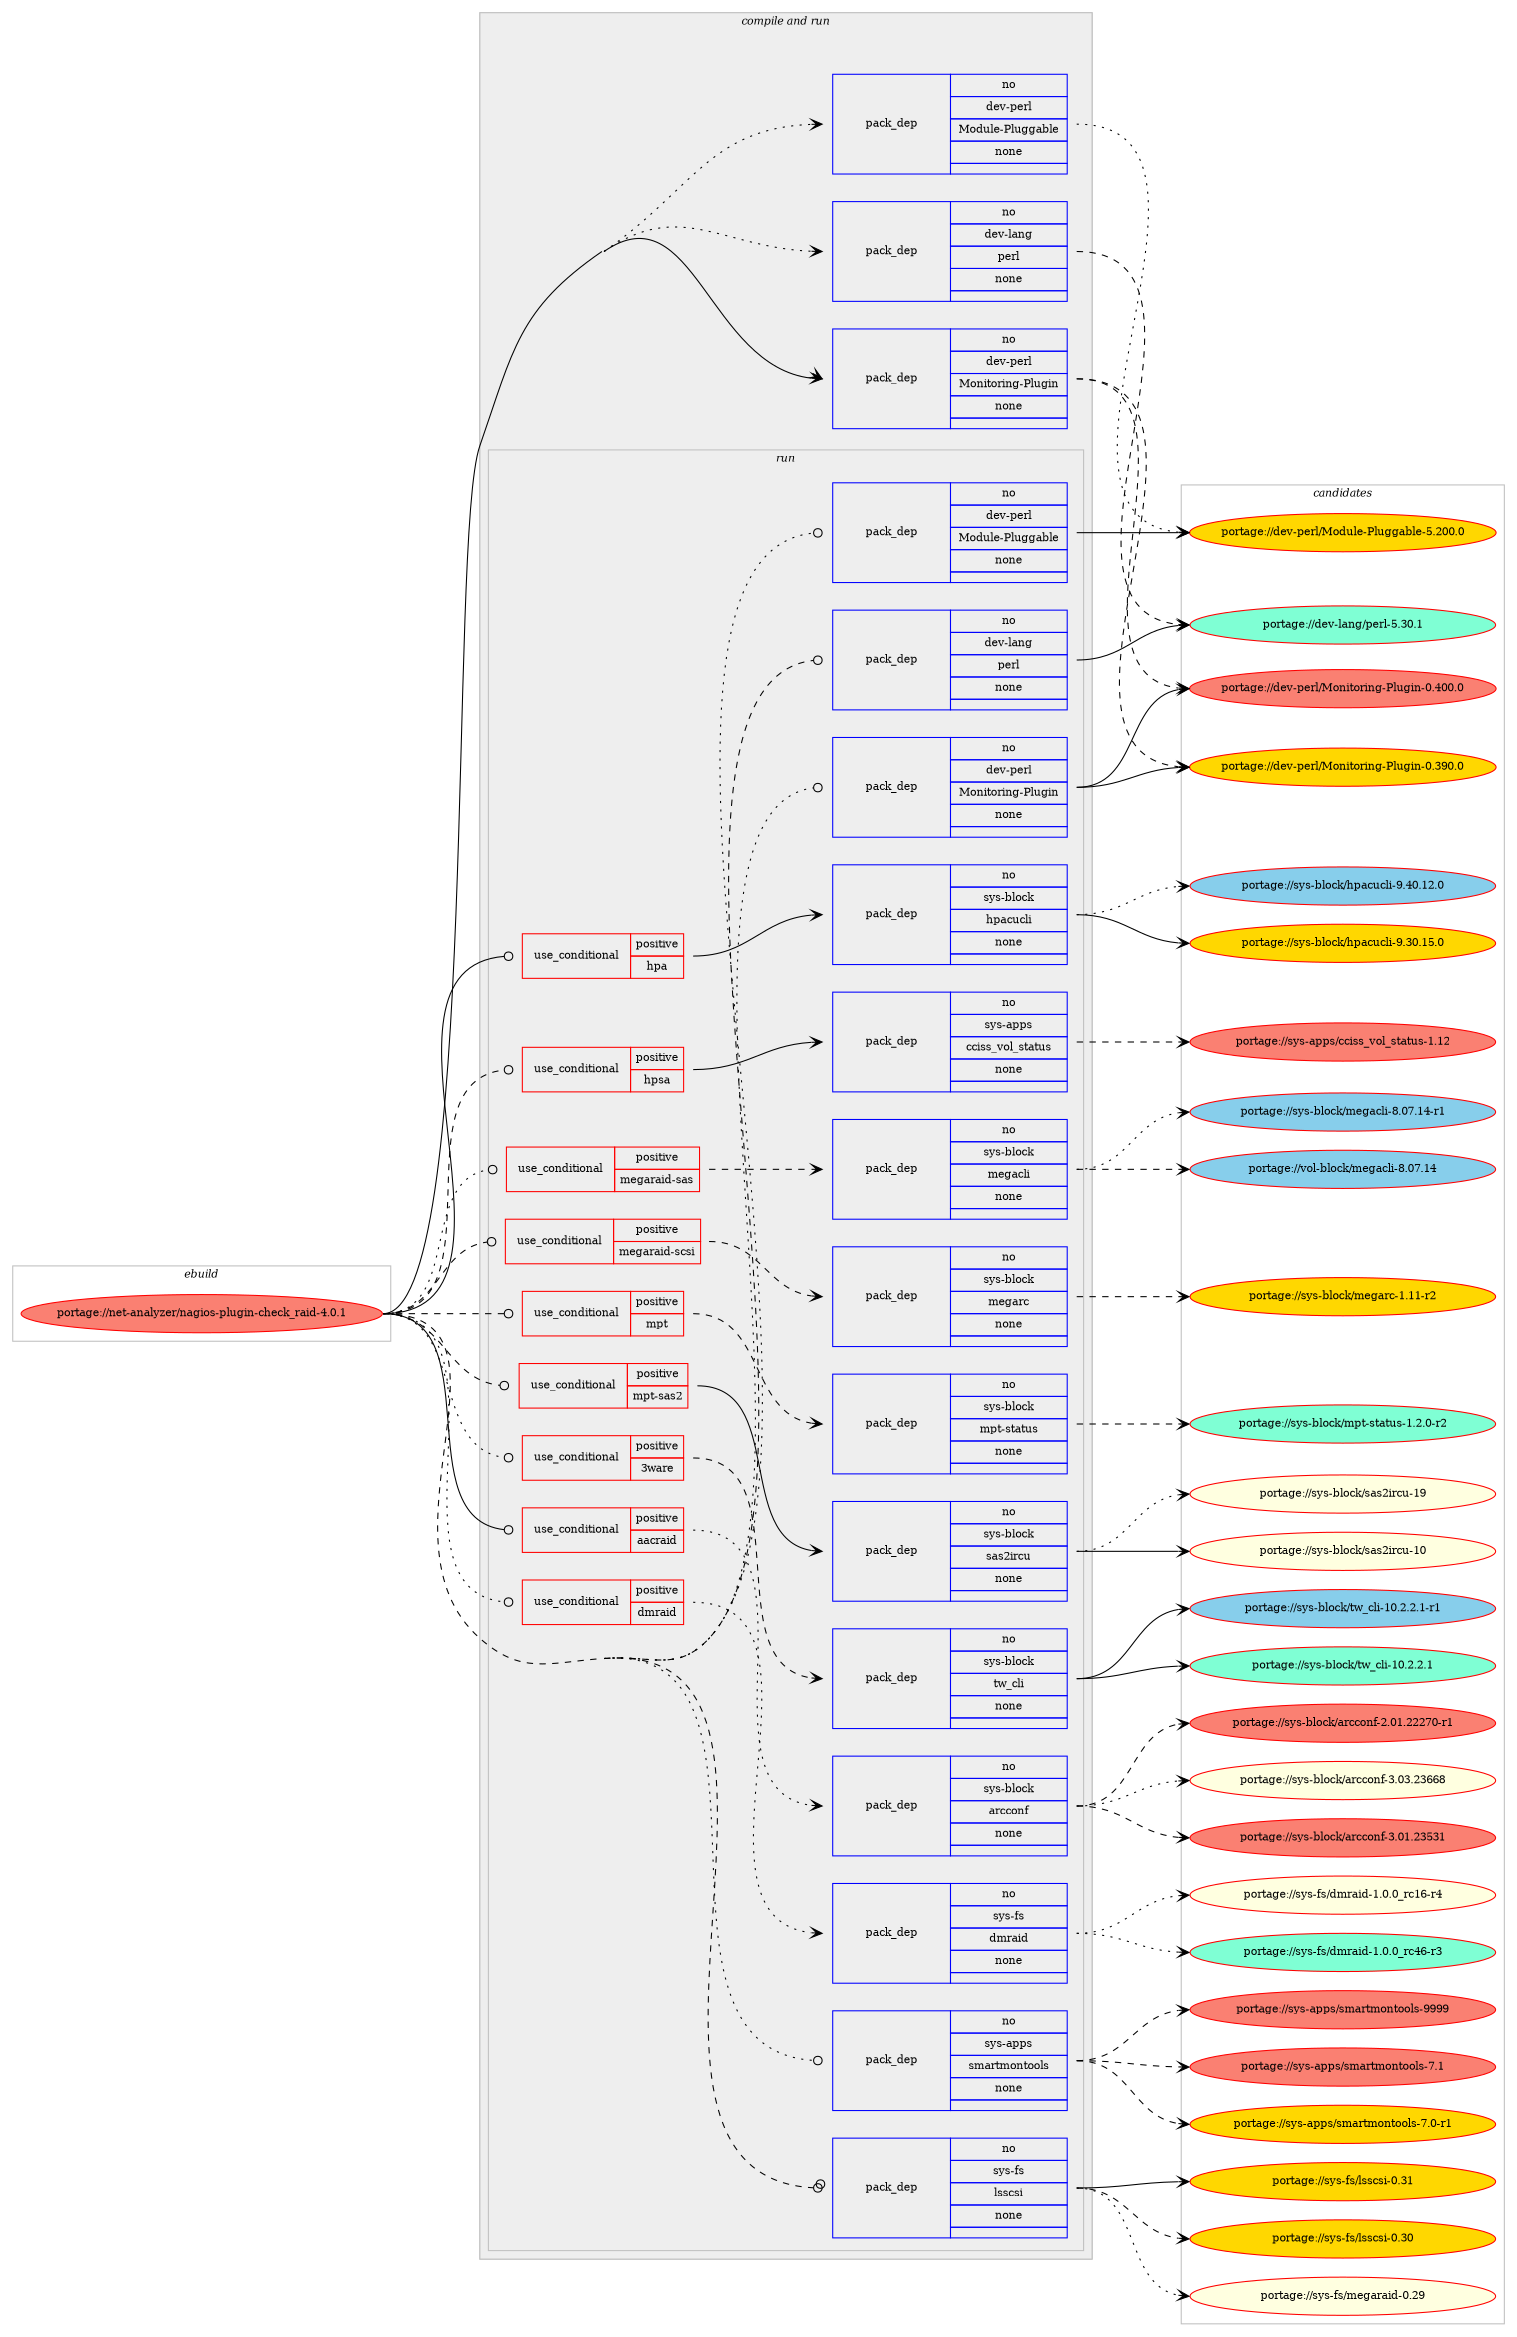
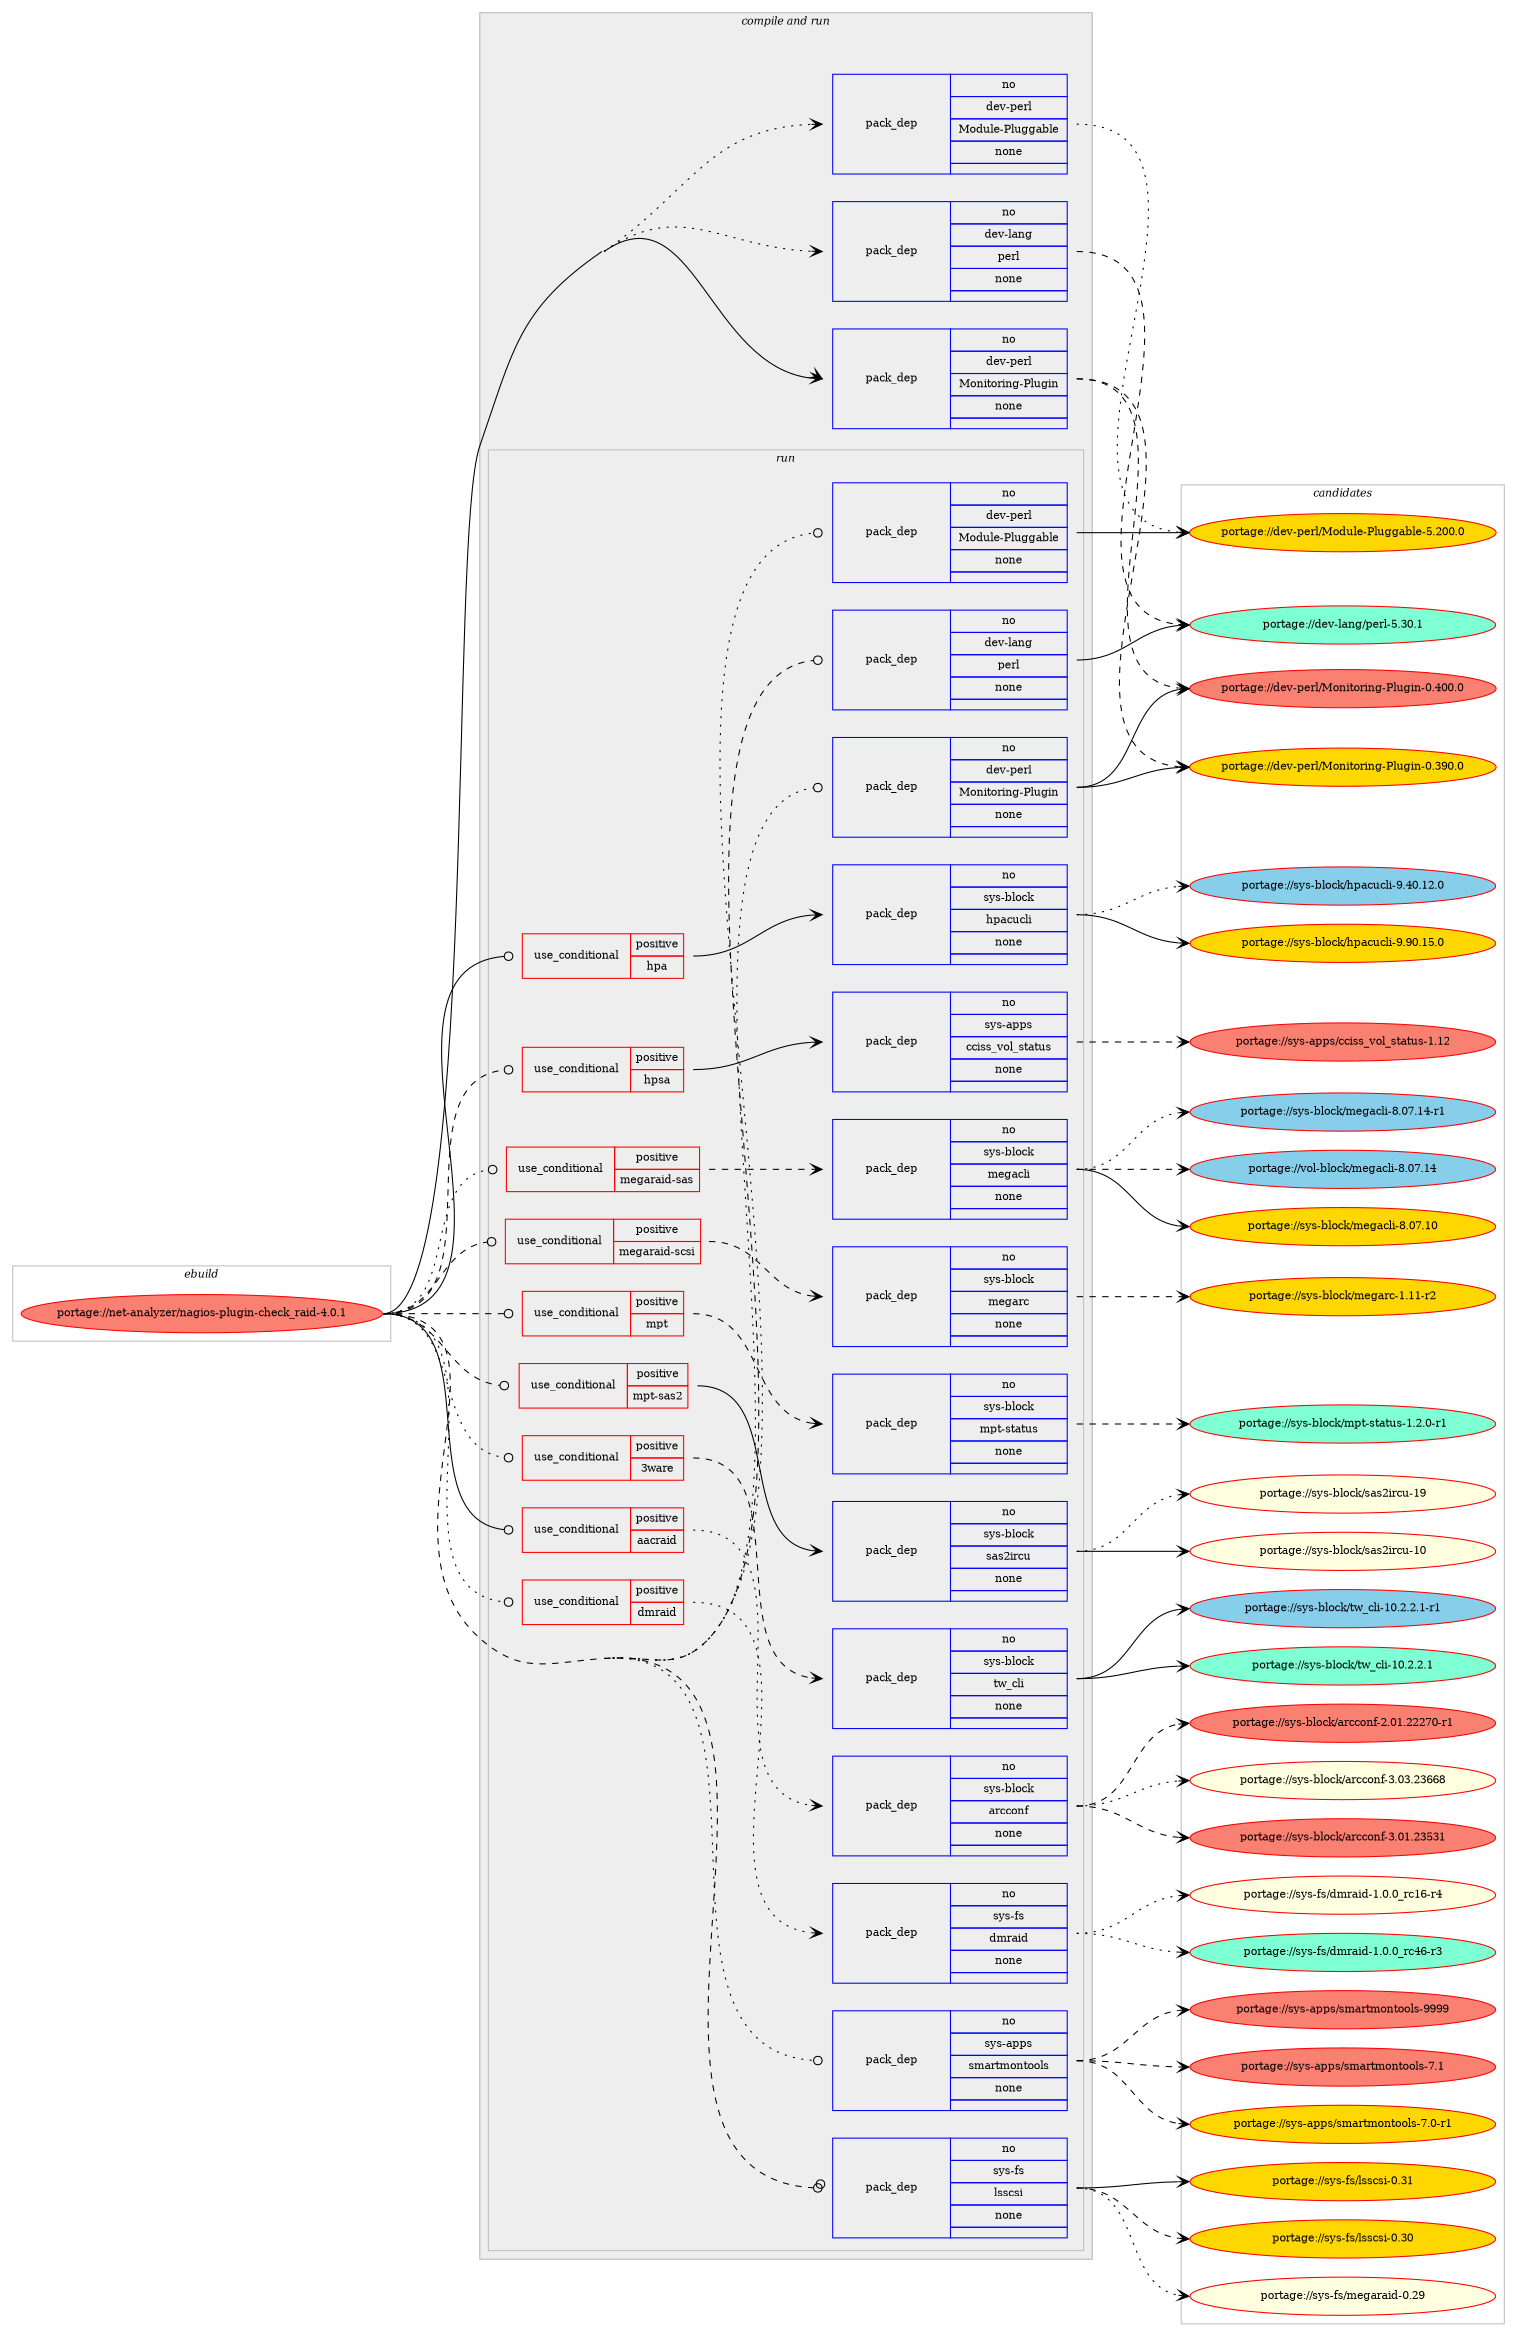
node "portage://sys-block/hpacucli-9.30.15.0": label "portage://sys-block/hpacucli-9.30.15.0" -> "portage://sys-block/hpacucli-9.90.15.0"
node "portage://sys-block/megacli-8.07.10": added
node "portage://sys-block/mpt-status-1.2.0-r2": label "portage://sys-block/mpt-status-1.2.0-r2" -> "portage://sys-block/mpt-status-1.2.0-r1"
